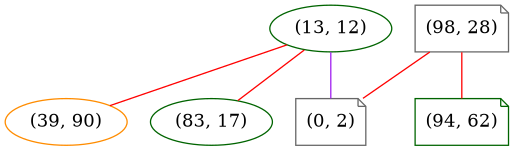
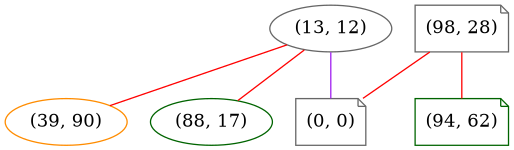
node "(13, 12)": color darkgreen -> gray40
node "(83, 17)": label "(83, 17)" -> "(88, 17)"
node "(0, 2)": label "(0, 2)" -> "(0, 0)"
